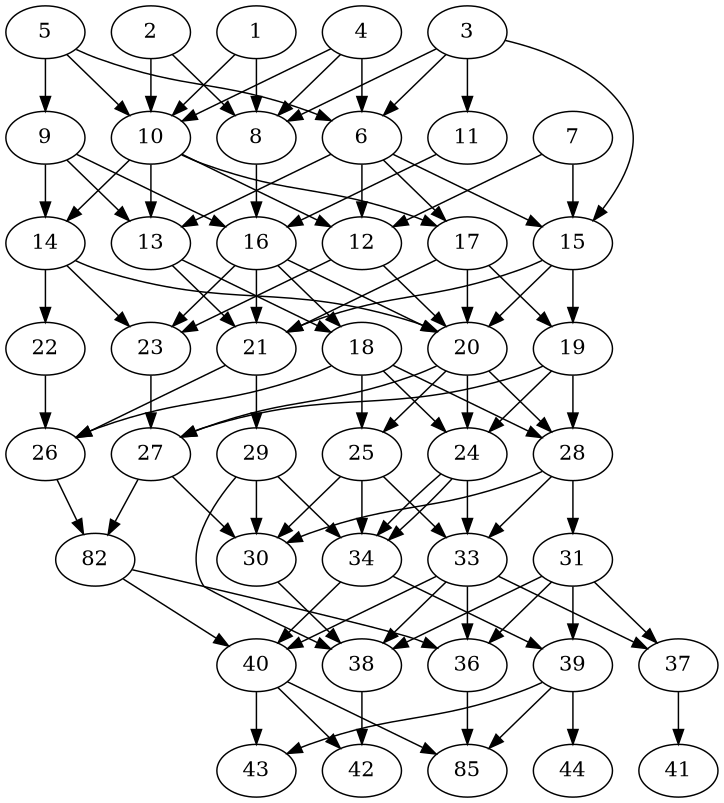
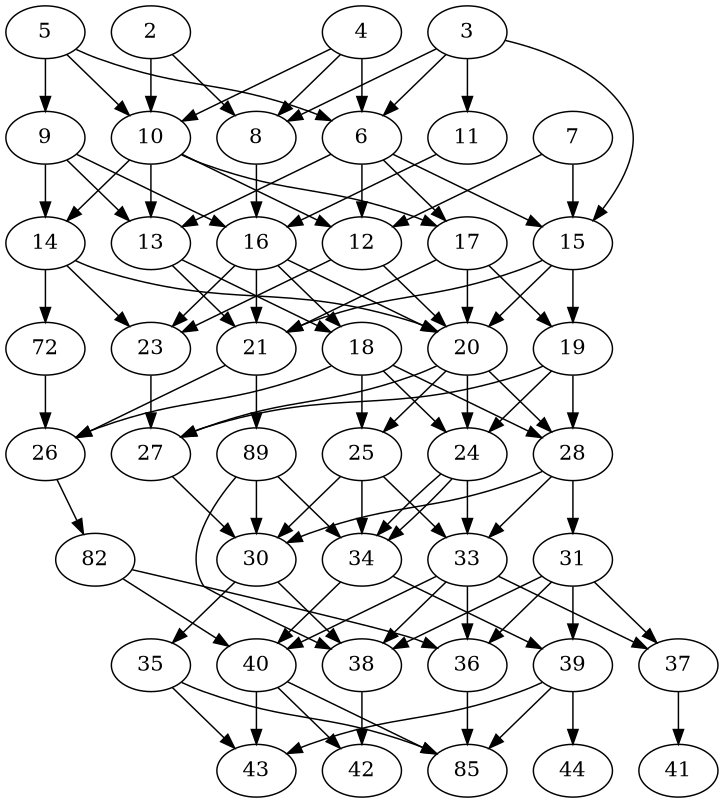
node "1": removed
node "22": label "22" -> "72"
node "29": label "29" -> "89"
edge "27" -> "82": removed
node "35": added
